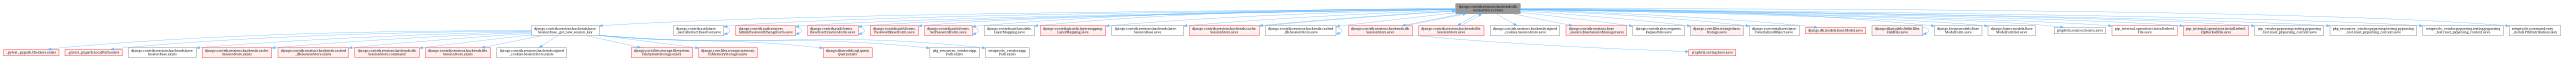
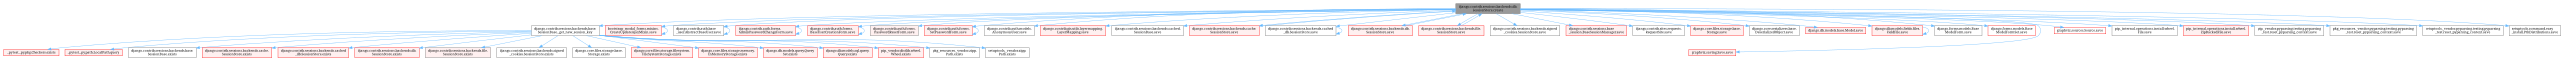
edge "django.contrib.sessions.backends.db. SessionStore.create" -> "django.db.models.fields.files. FieldFile.save": added
node "bootstrap_modal_forms.mixins. CreateUpdateAjaxMixin.save": added
node "django.contrib.auth.sources. AdminPasswordChangeForm.save": label "django.contrib.auth.sources. AdminPasswordChangeForm.save" -> "django.contrib.auth.forms. AdminPasswordChangeForm.save"
node "django.contrib.auth.forms. PasswordResetForm.save": color red -> grey40
node "django.contrib.auth.models. LayerMapping.save": label "django.contrib.auth.models. LayerMapping.save" -> "django.contrib.auth.models. AnonymousUser.save"
node "django.contrib.sessions.backends.base. SessionBase.save": label "django.contrib.sessions.backends.base. SessionBase.save" -> "django.contrib.sessions.backends.cached. SessionBase.save"
node "django.core.files.storage.base. Storage.save": color grey40 -> red
node "django.db.models.fields.files. FieldFile.save": color grey40 -> red
node "django.forms.models.Base ModelFormSet.save": color grey40 -> red
node "graphviz.sources.Source.save": color grey40 -> red
node "pip._internal.operations.install.wheel. File.save": color red -> grey40
node "setuptools.command.easy _install.PthDistributions.key": label "setuptools.command.easy _install.PthDistributions.key" -> "setuptools.command.easy _install.PthDistributions.save"
edge "django.contrib.sessions.backends.db. SessionStore.save" -> "graphviz.saving.Save.save": now "django.contrib.sessions.backends.db. SessionStore.create" -> "graphviz.saving.Save.save"
node "_pytest._py.path.Checkers.exists": label "_pytest._py.path.Checkers.exists" -> "_pytest._py.pkg.Checkers.exists"
node "_pytest._py.path.LocalPath.exists": label "_pytest._py.path.LocalPath.exists" -> "_pytest._py.path.LocalPath.query"
node "django.contrib.sessions.backends.db. SessionStore.command": label "django.contrib.sessions.backends.db. SessionStore.command" -> "django.contrib.sessions.backends.db. SessionStore.exists"
node "django.contrib.sessions.backends.file. SessionStore.exists": color red -> grey40
node "django.core.files.storage.base. Storage.exists": added
node "django.db.models.query.Query Set.exists": added
node "pip._vendor.distlib.wheel. Wheel.exists": added
